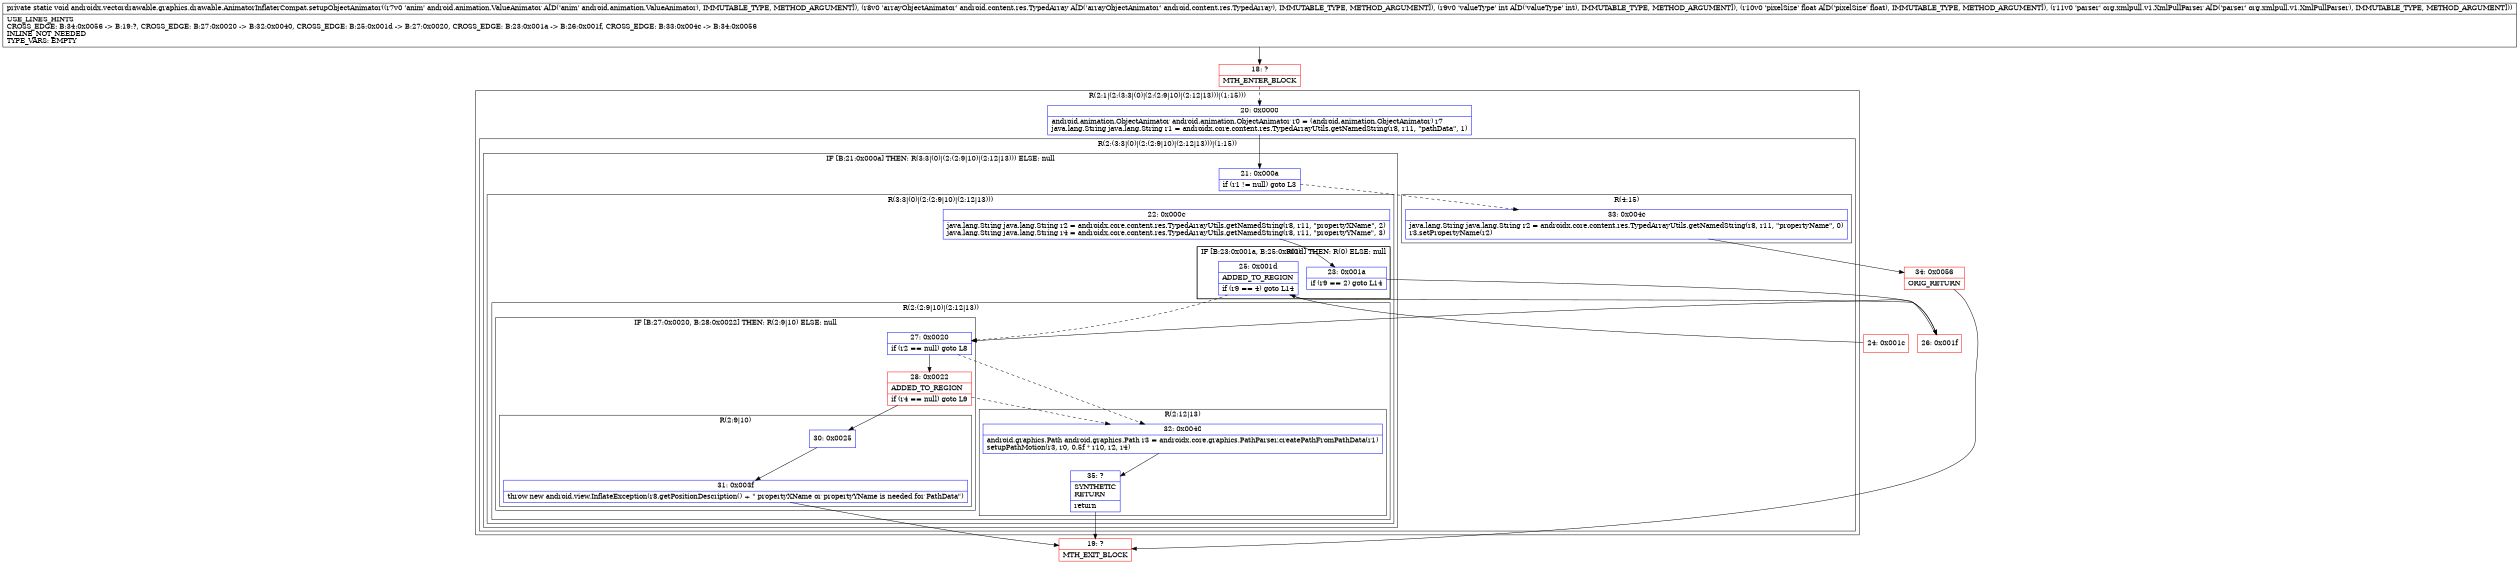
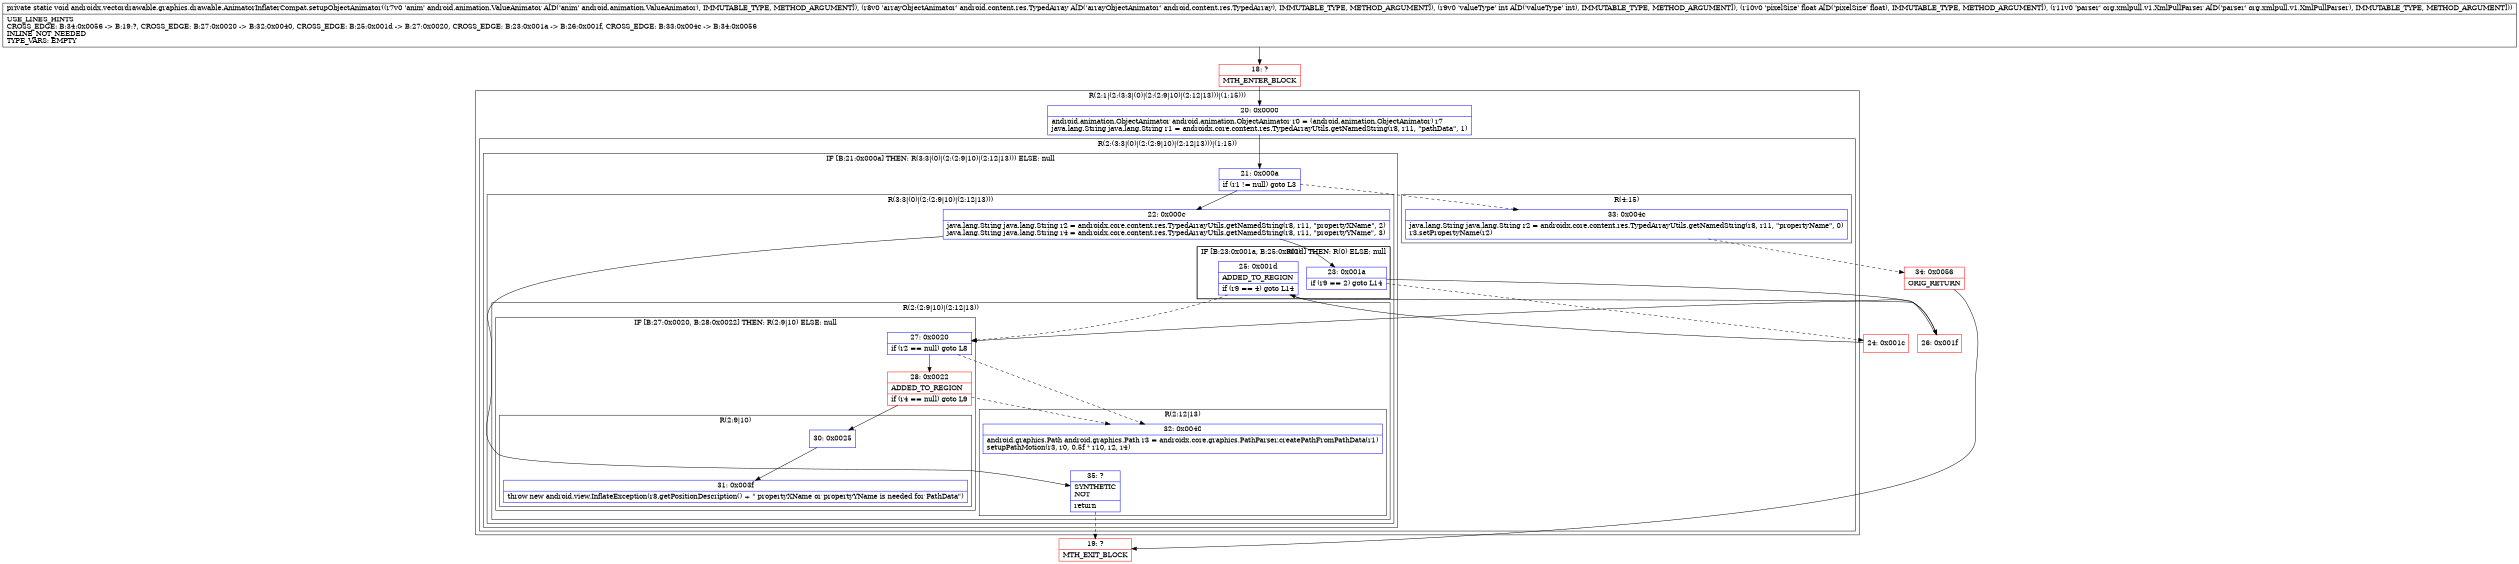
edge "18: ?" -> "20: 0x0000": style dashed -> solid
edge "21: 0x000a" -> "22: 0x000c": added
edge "33: 0x004c" -> "34: 0x0056": style solid -> dashed
edge "23: 0x001a" -> "24: 0x001c": added
edge "32: 0x0040" -> "35: ?": now "22: 0x000c" -> "35: ?"
node "35: ?": text "RETURN" -> "NOT"
edge "31: 0x003f" -> "19: ?": removed
edge "35: ?" -> "19: ?": style solid -> dashed
